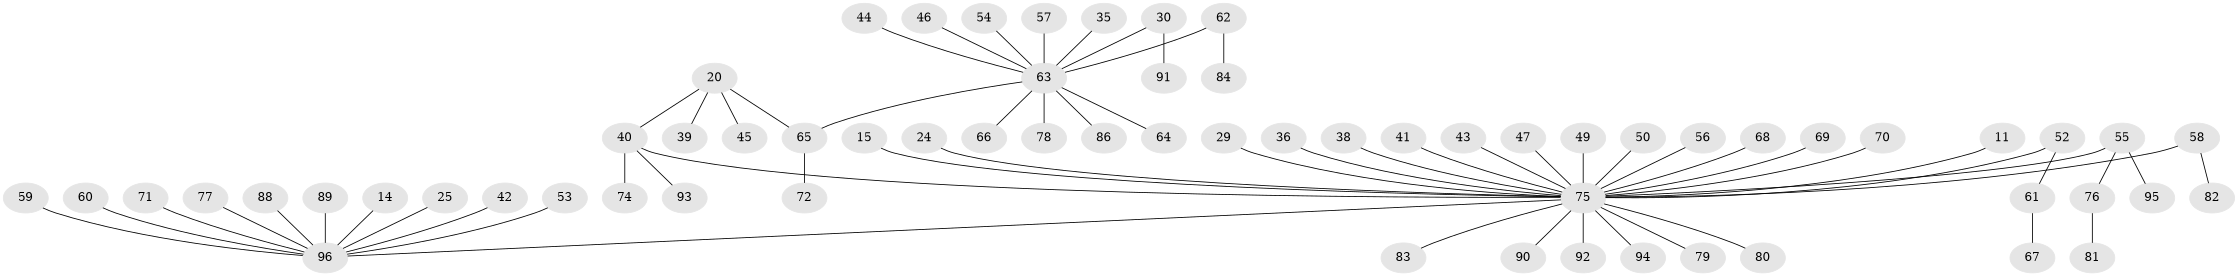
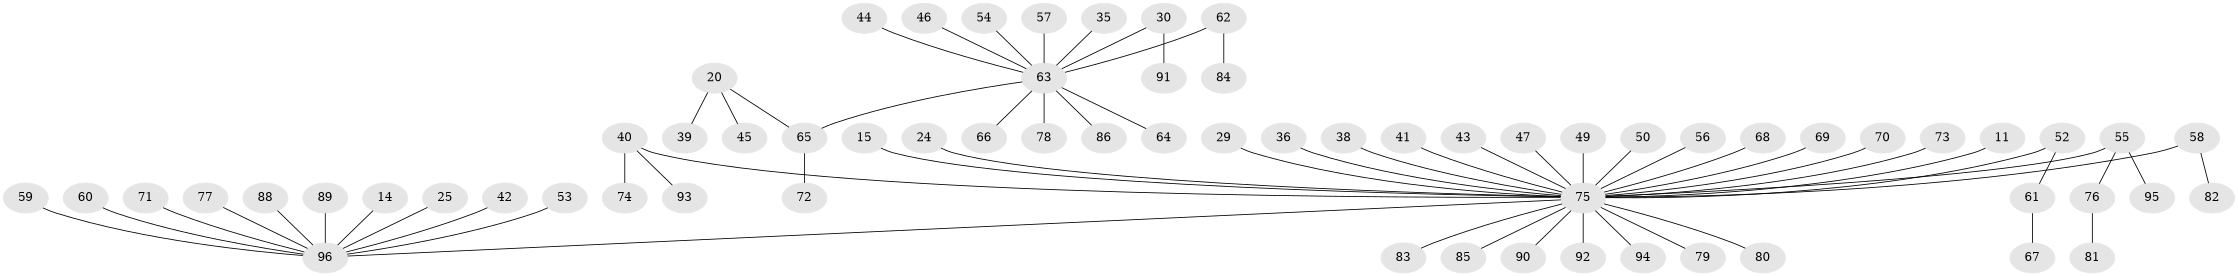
edge "20" -- "40": removed
node "73": added
node "85": added
